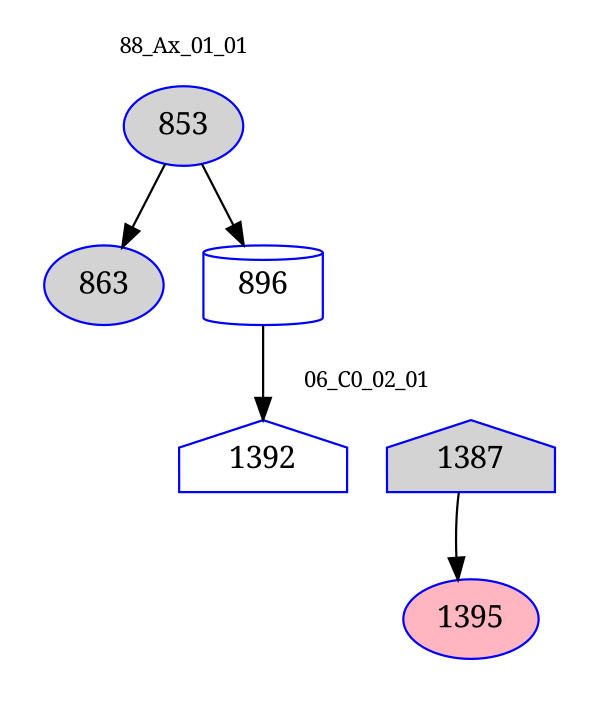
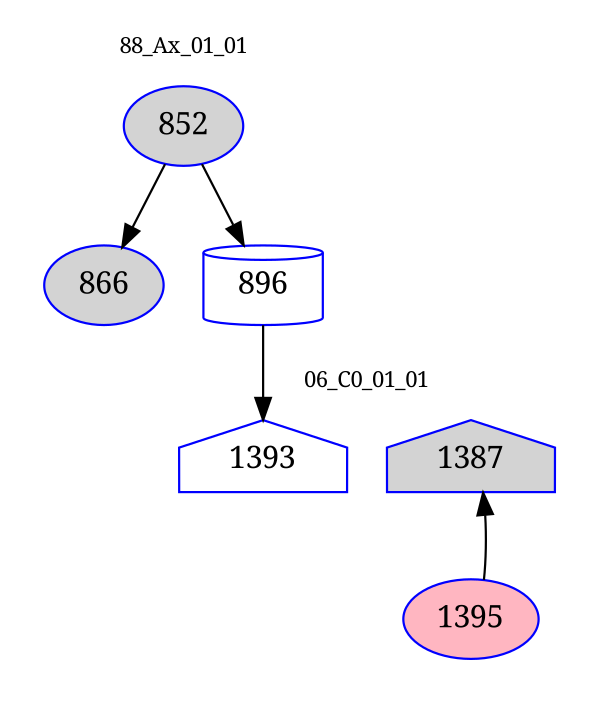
node "853": label "853" -> "852"
node "863": label "863" -> "866"
cluster "06_C0_02_01": label "06_C0_02_01" -> "06_C0_01_01"
node "1392": label "1392" -> "1393"
edge "1387" -> "1395": reversed
